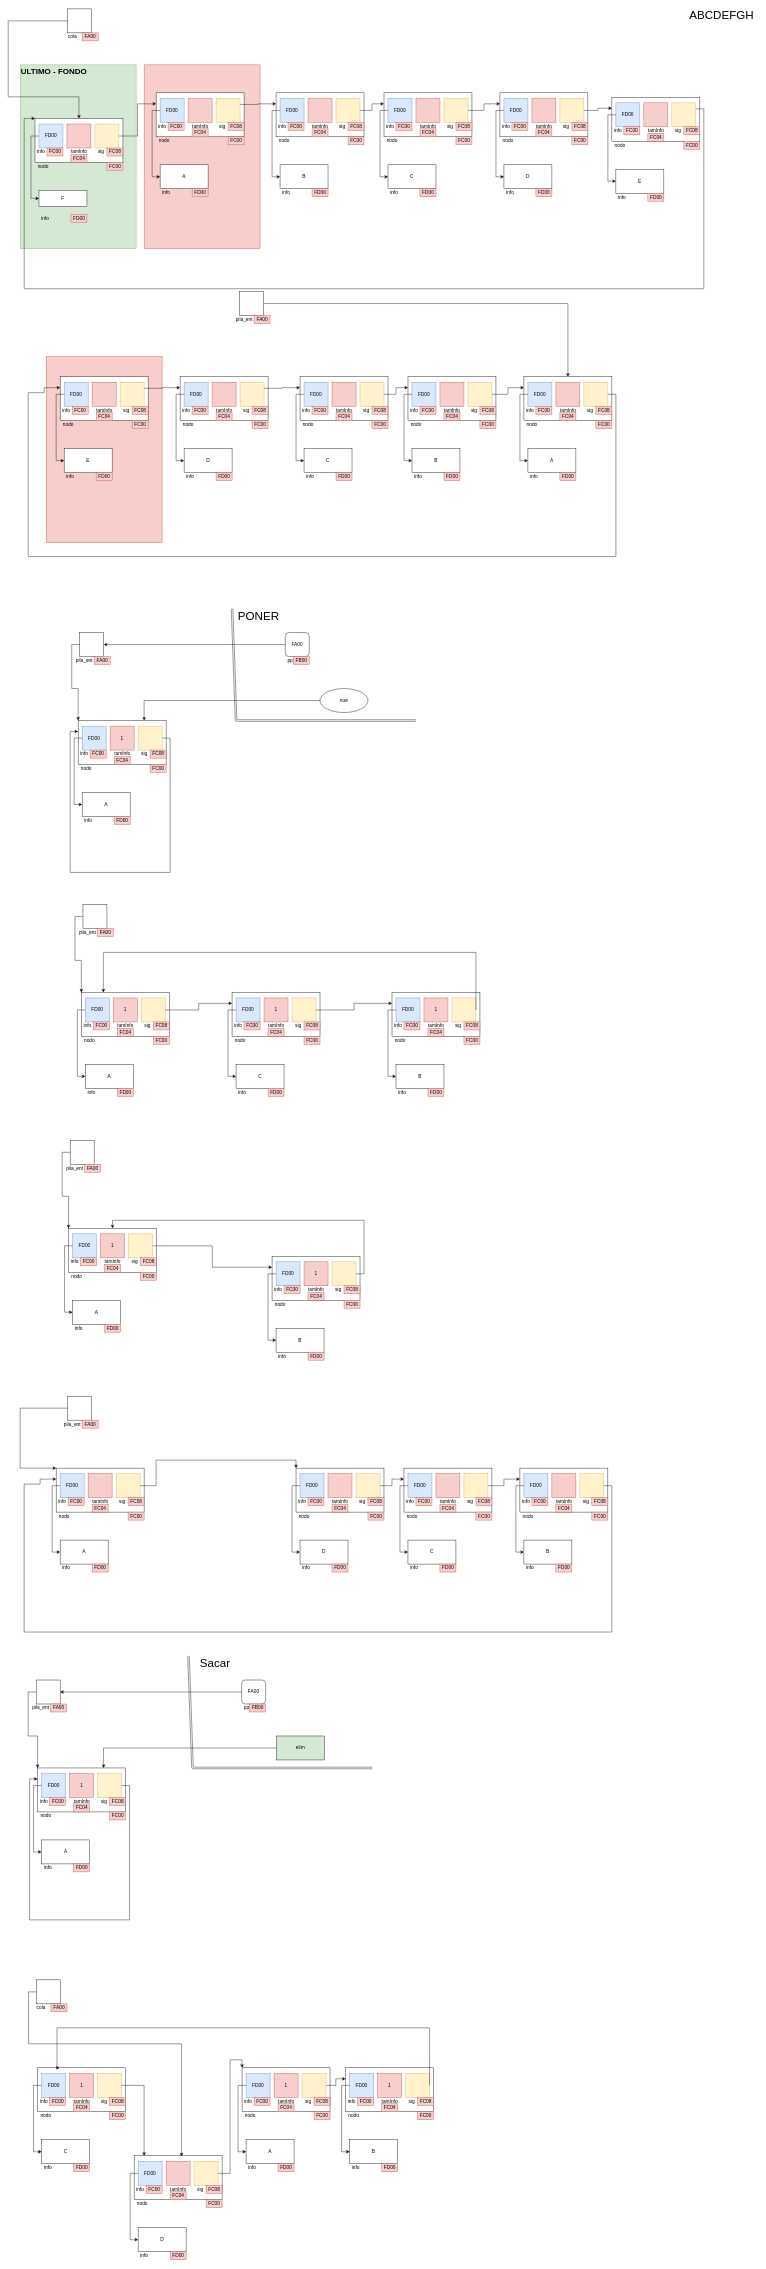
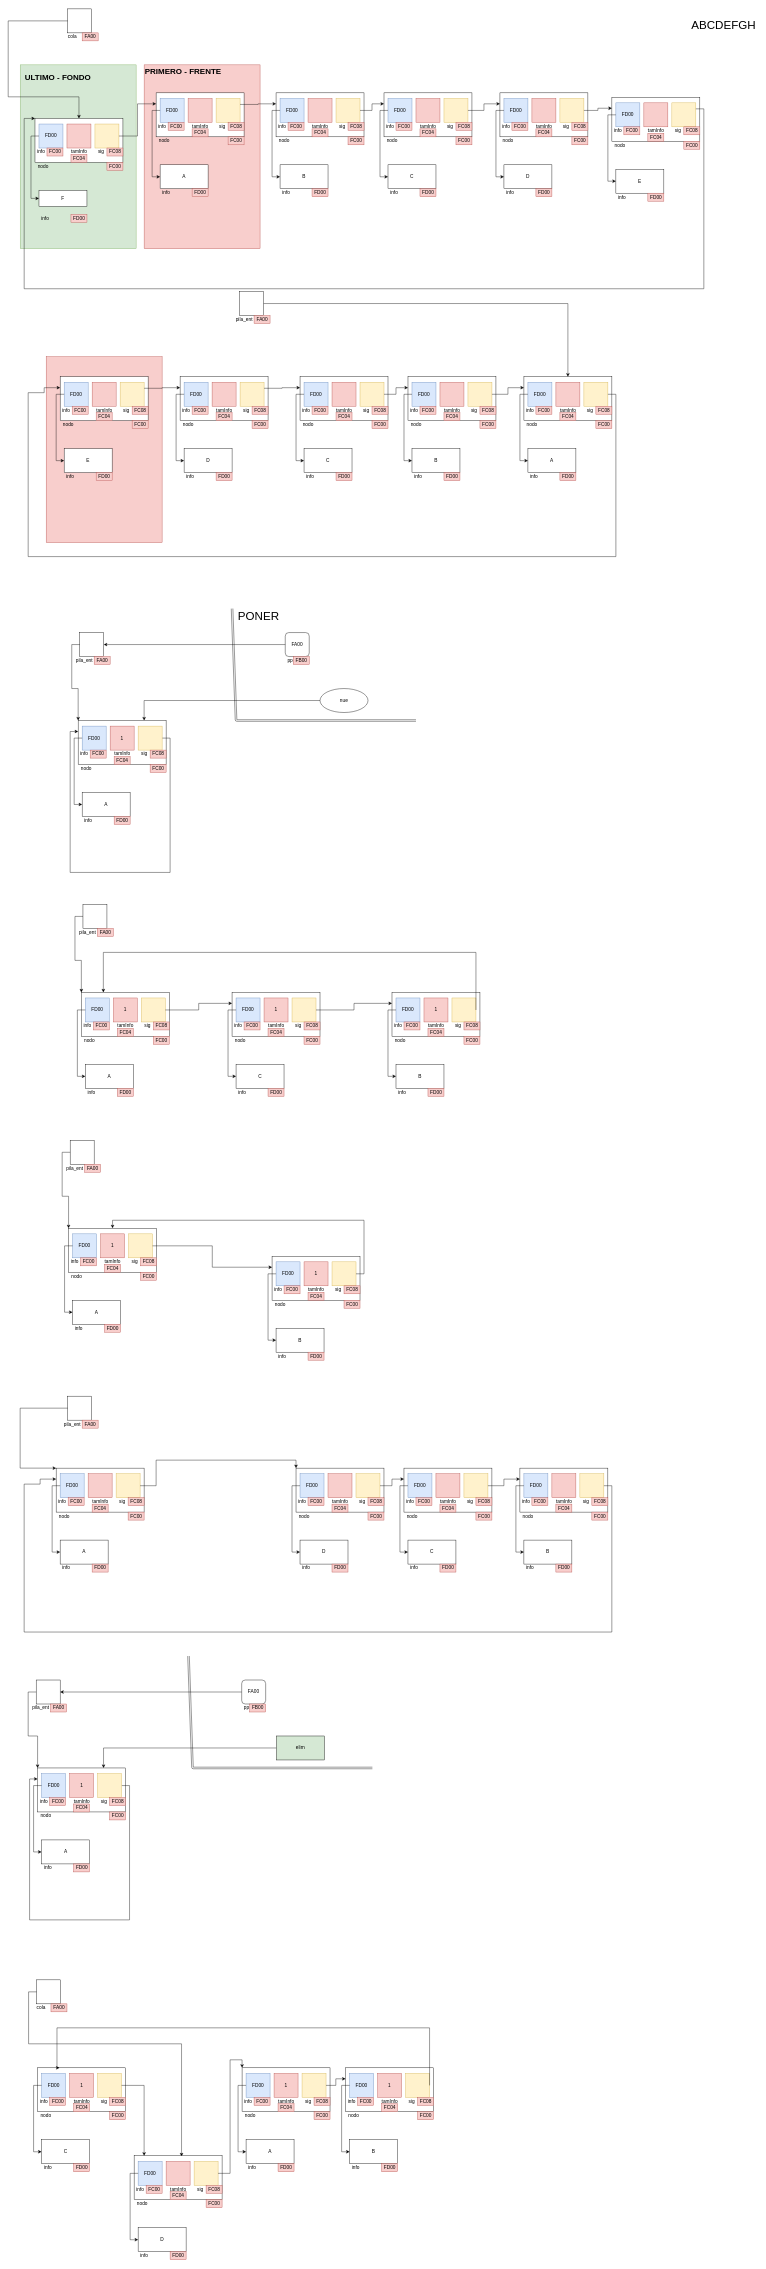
node "ABCDEFGH": moved (722, 14) -> (724, 24)
node "ULTIMO - FONDO": moved (56, 70) -> (60, 76)
node "PRIMERO - FRENTE": added
node "Sacar": removed
